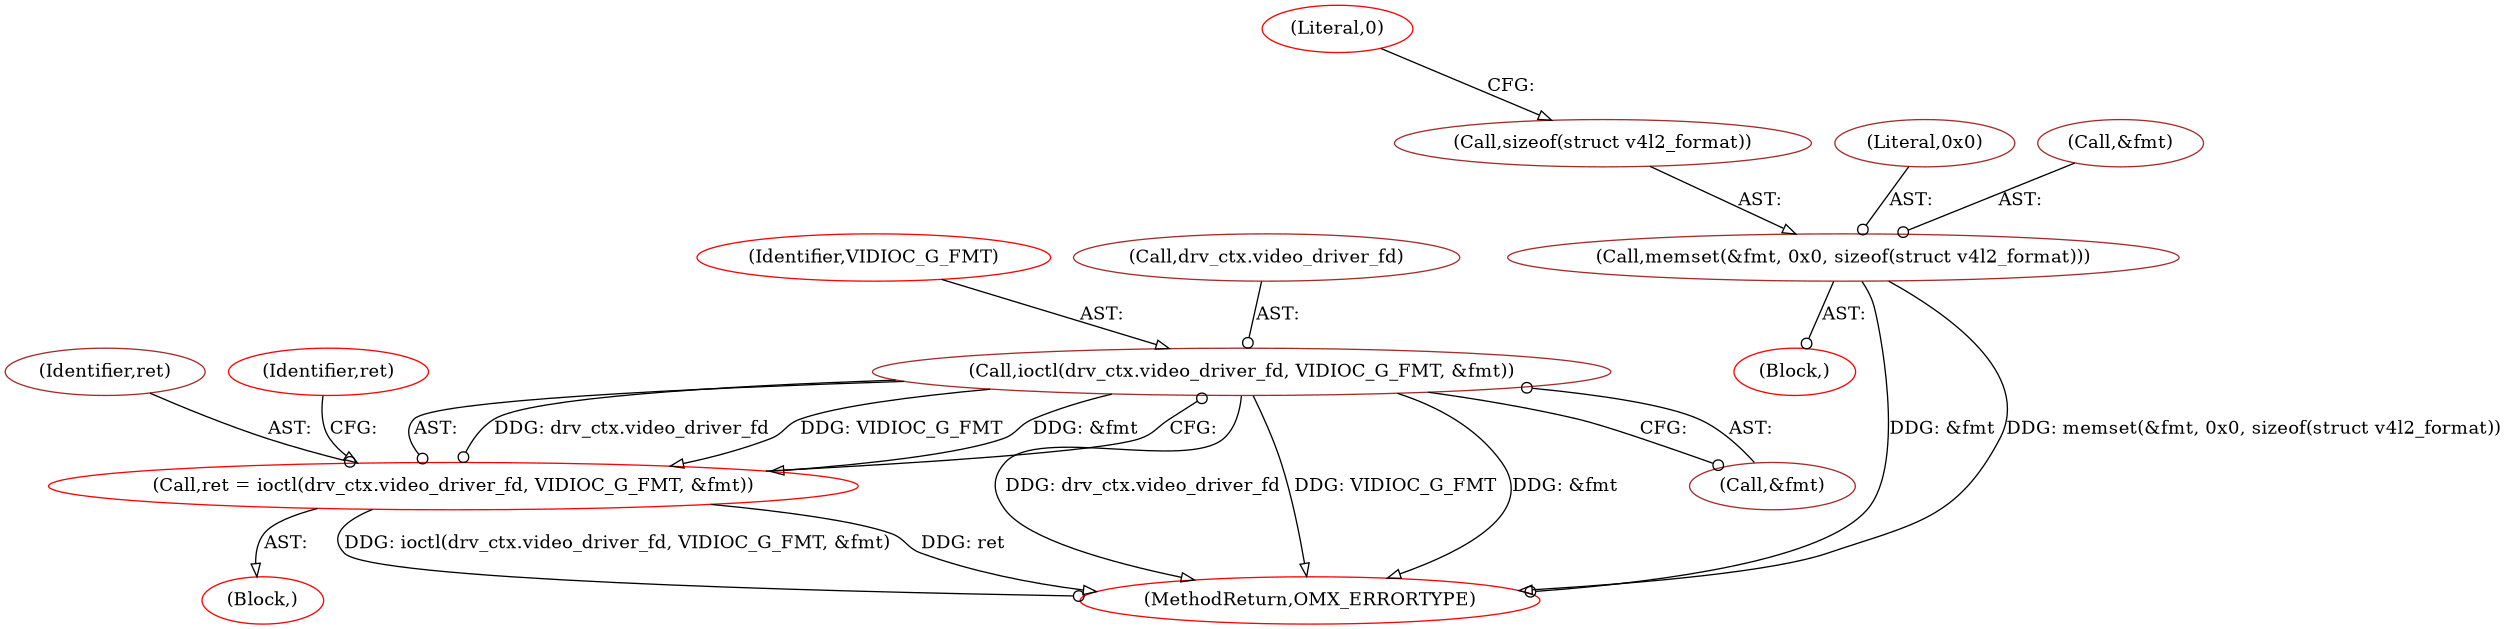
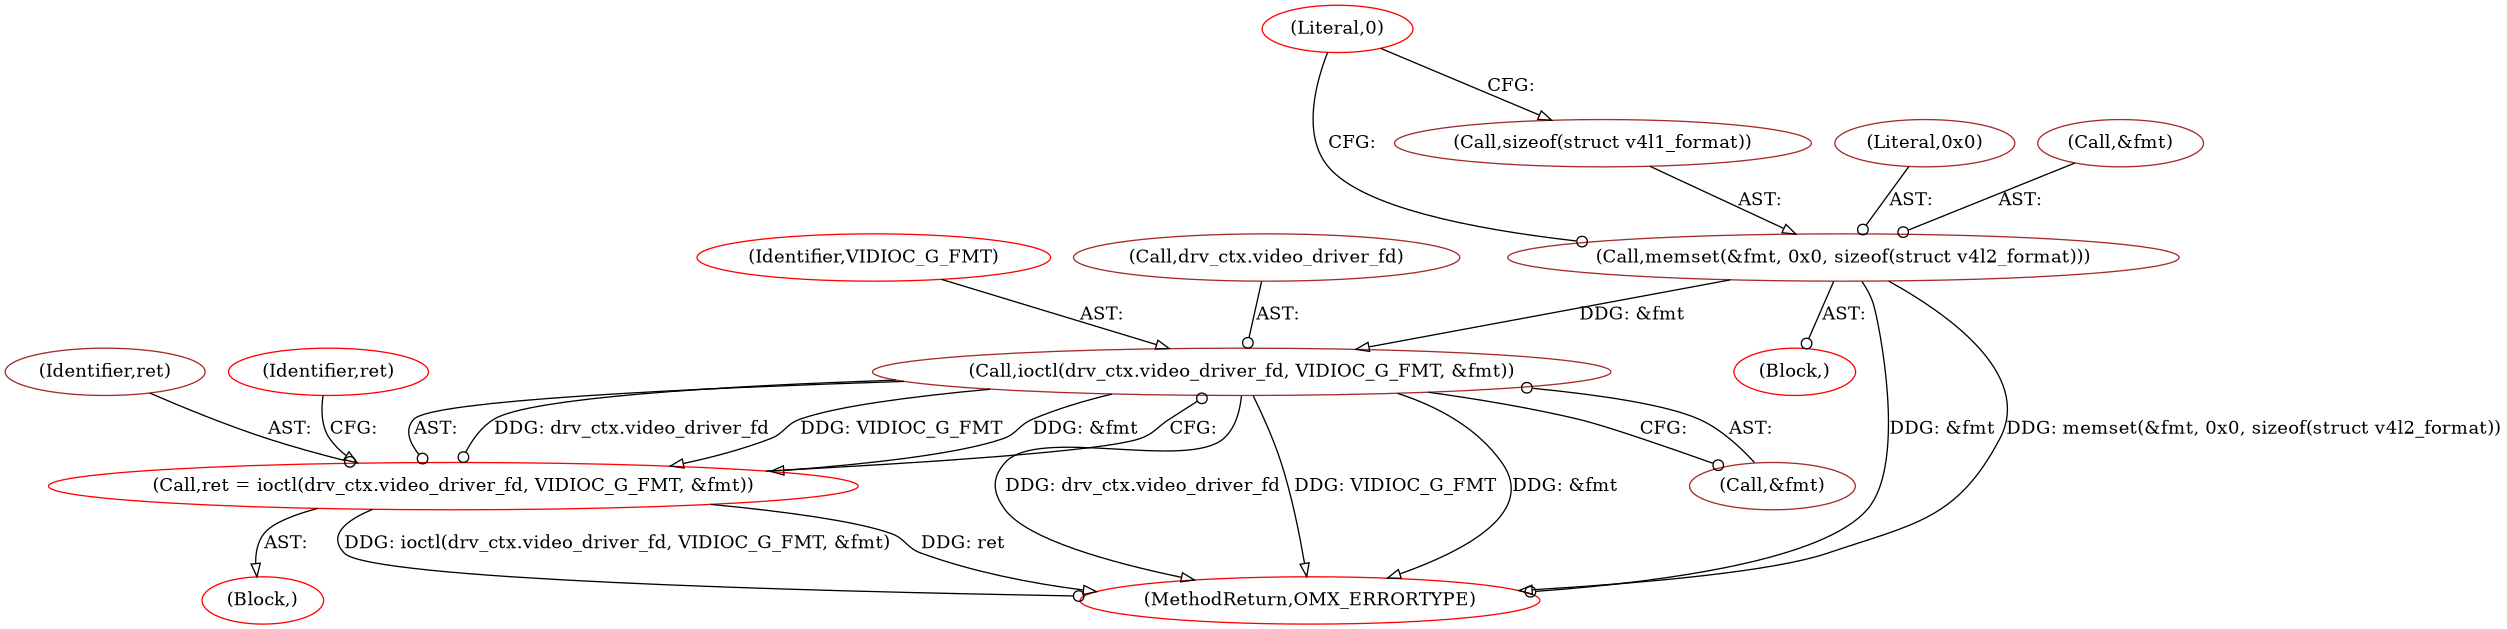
node "(Call,sizeof(struct v4l2_format))": label "(Call,sizeof(struct v4l2_format))" -> "(Call,sizeof(struct v4l1_format))"
edge "(Literal,0)" -> "(Call,memset(&fmt, 0x0, sizeof(struct v4l2_format)))": added, label "CFG:"
edge "(Call,memset(&fmt, 0x0, sizeof(struct v4l2_format)))" -> "(Call,ioctl(drv_ctx.video_driver_fd, VIDIOC_G_FMT, &fmt))": added, label "DDG: &fmt"
